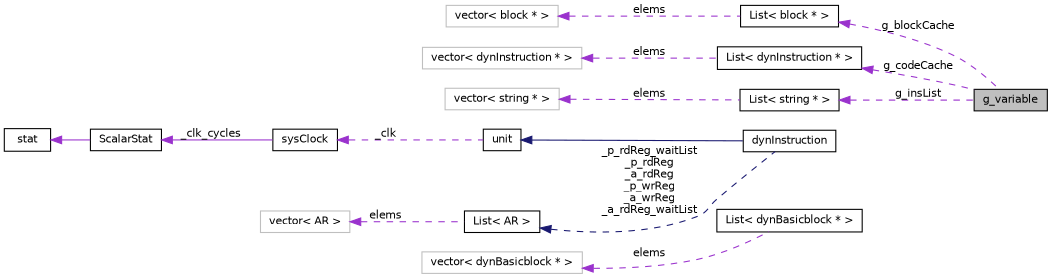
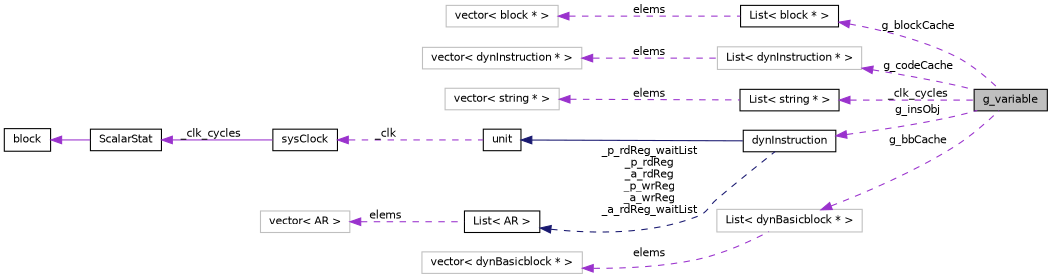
node "List< dynInstruction * >": color black -> grey75
edge "g_variable" -> "List< string * >": label "g_insList" -> "_clk_cycles"
edge "g_variable" -> "dynInstruction": added, label "g_insObj"
node "stat": label "stat" -> "block"
edge "g_variable" -> "List< dynBasicblock * >": added, label "g_bbCache"
node "List< dynBasicblock * >": color black -> grey75
